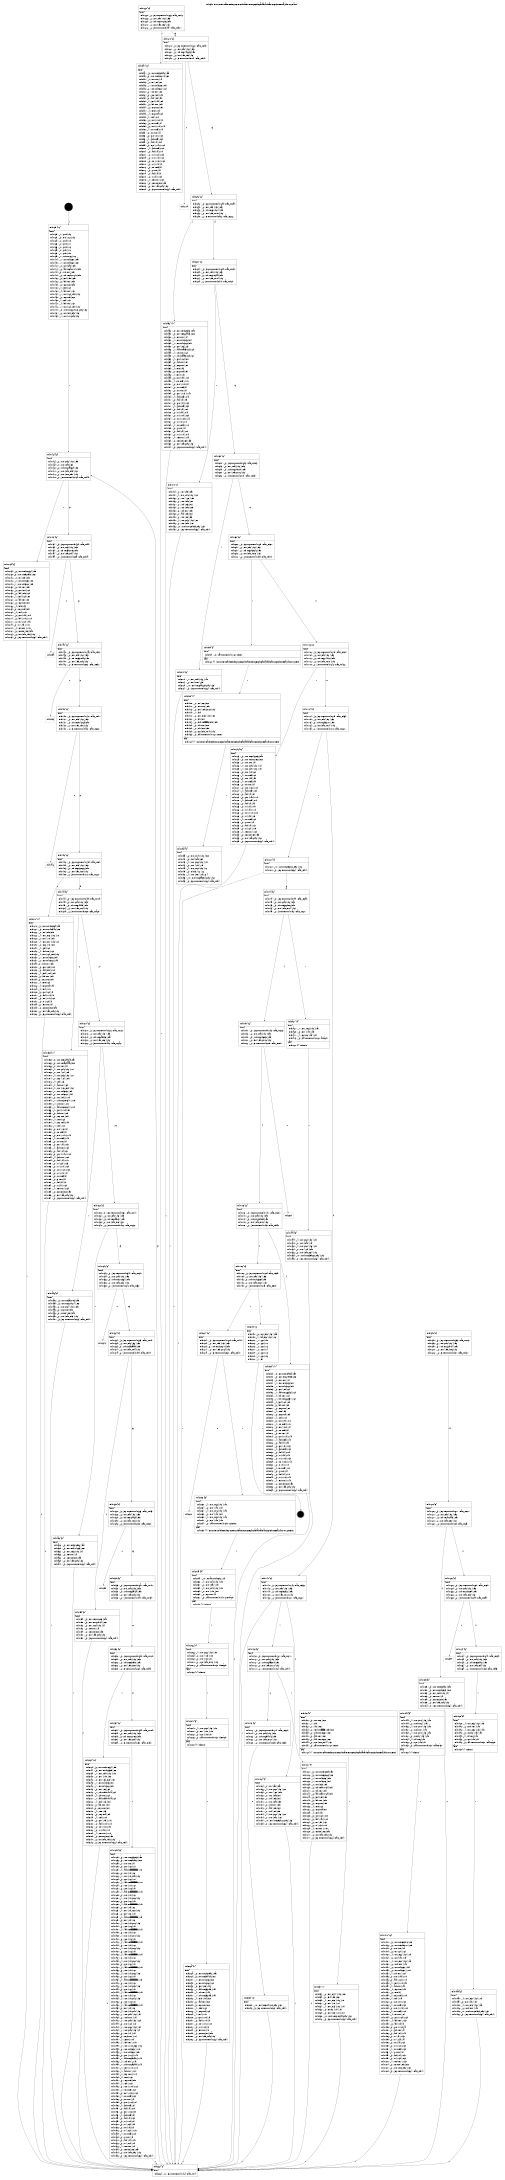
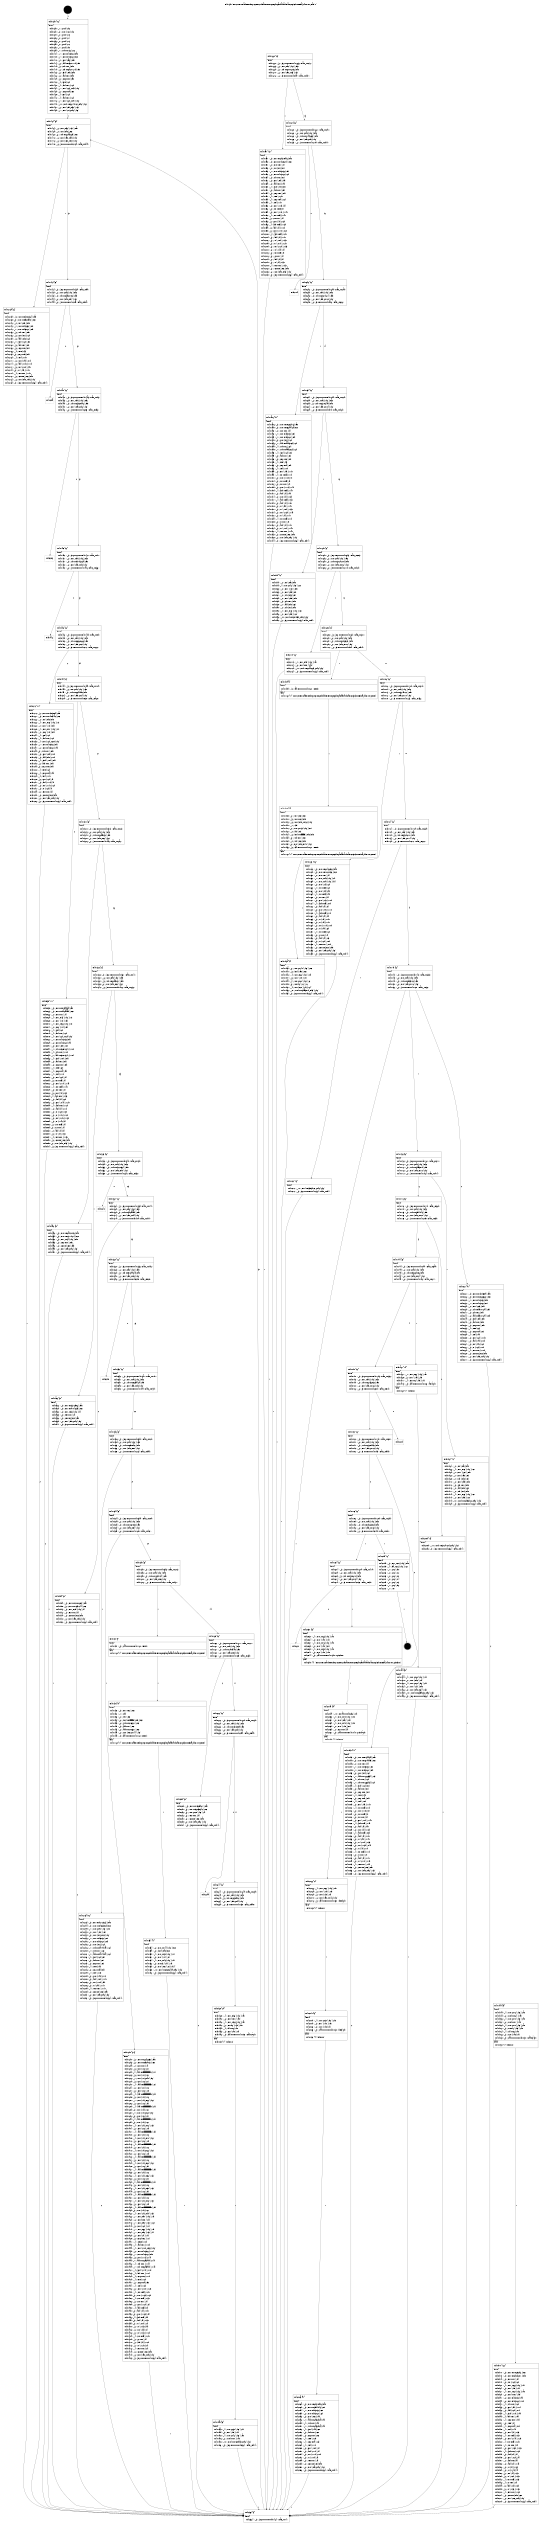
edge "0x401c12 [15]" -> "0x401794 [28]": now "0x401778 [28]" -> "0x401794 [28]"
edge "0x4015d4 [28]" -> "0x4015f0 [28]": added, label "20"
node "0x401f27 [5]": added
